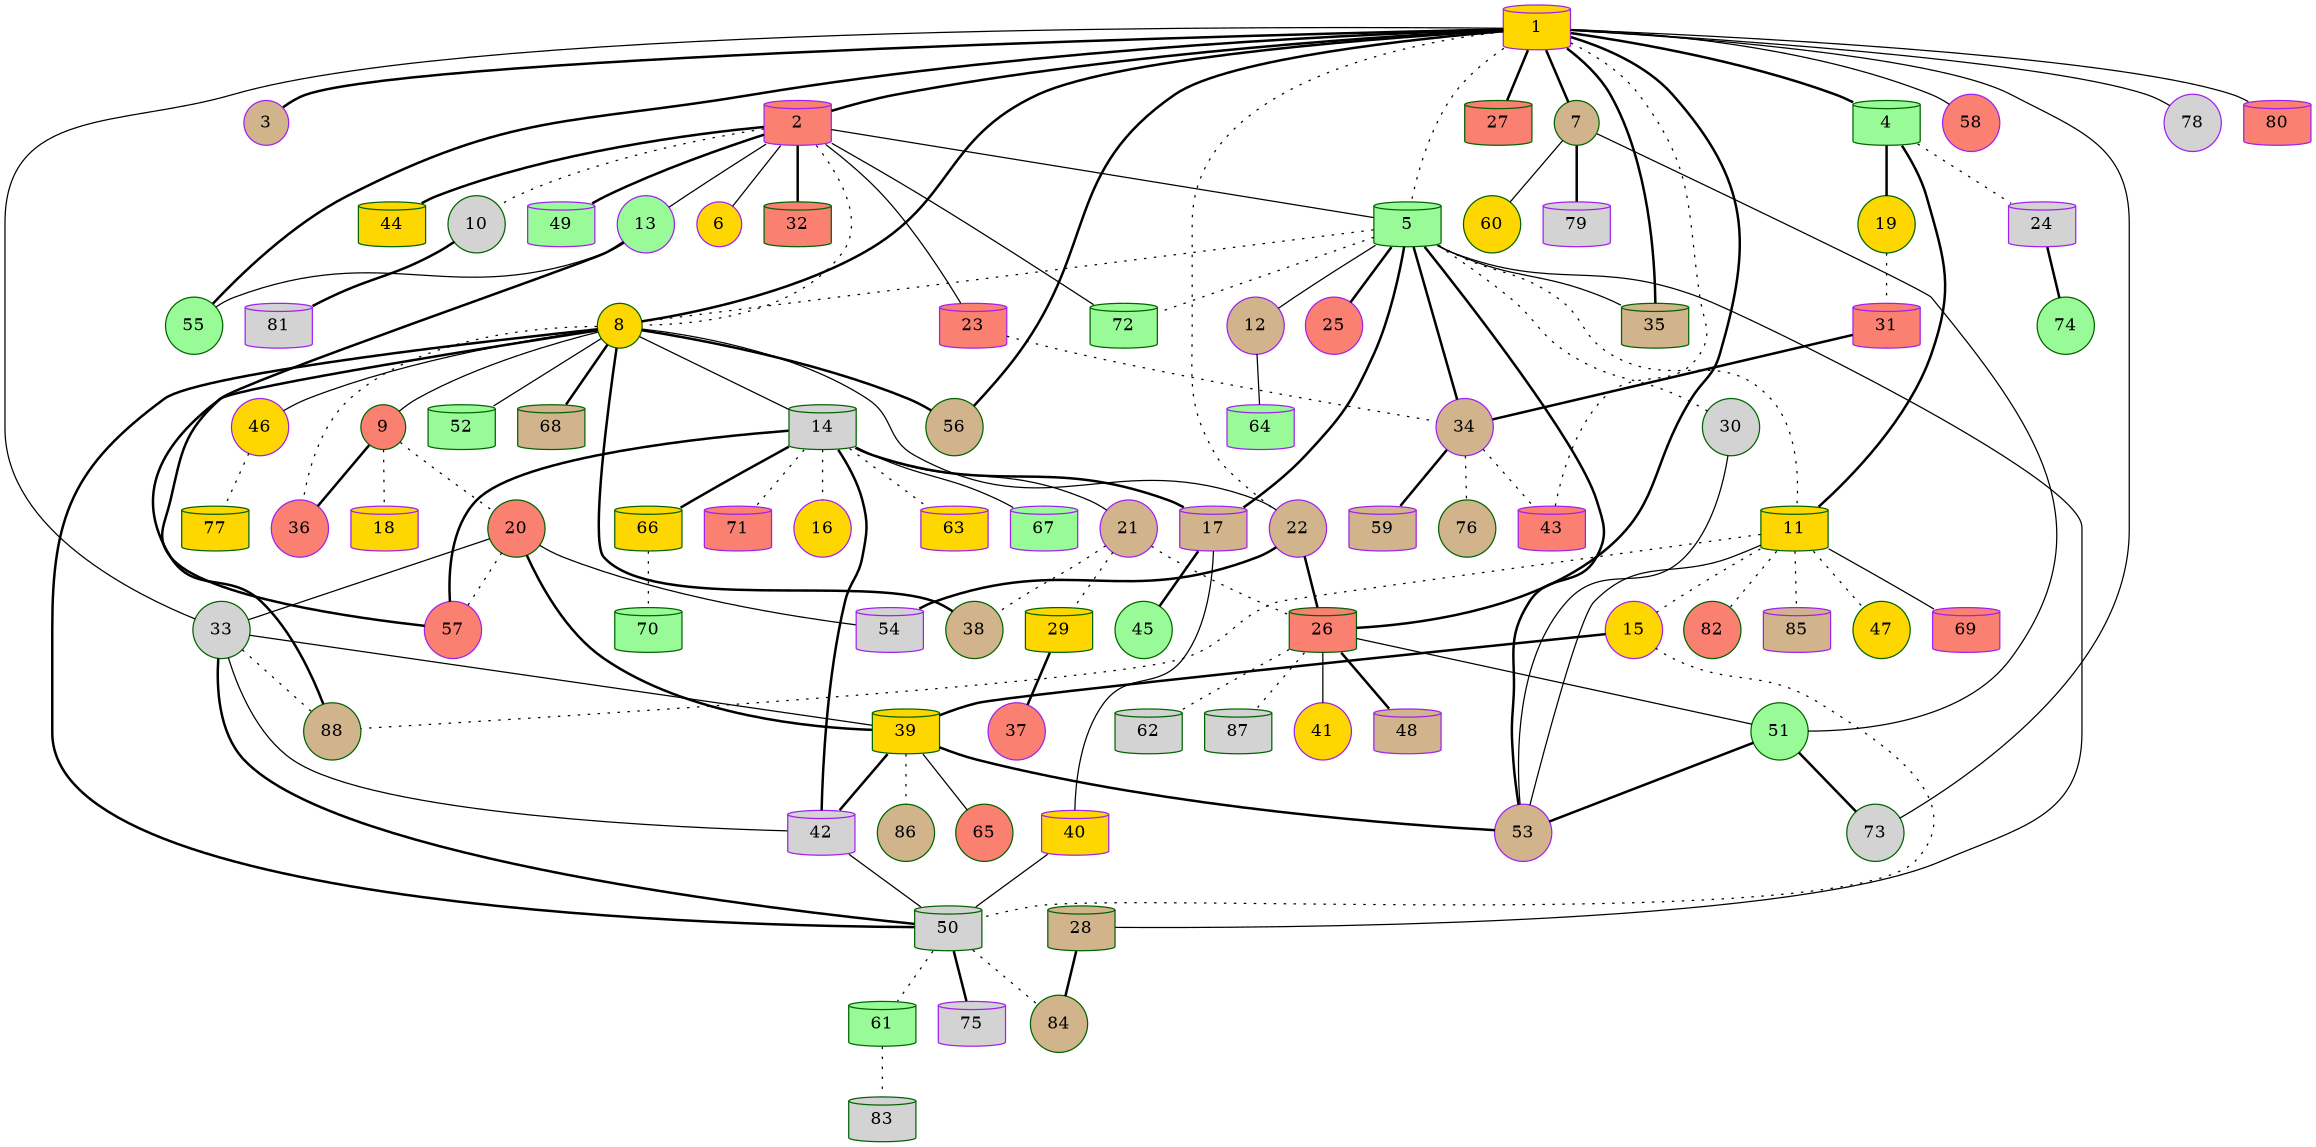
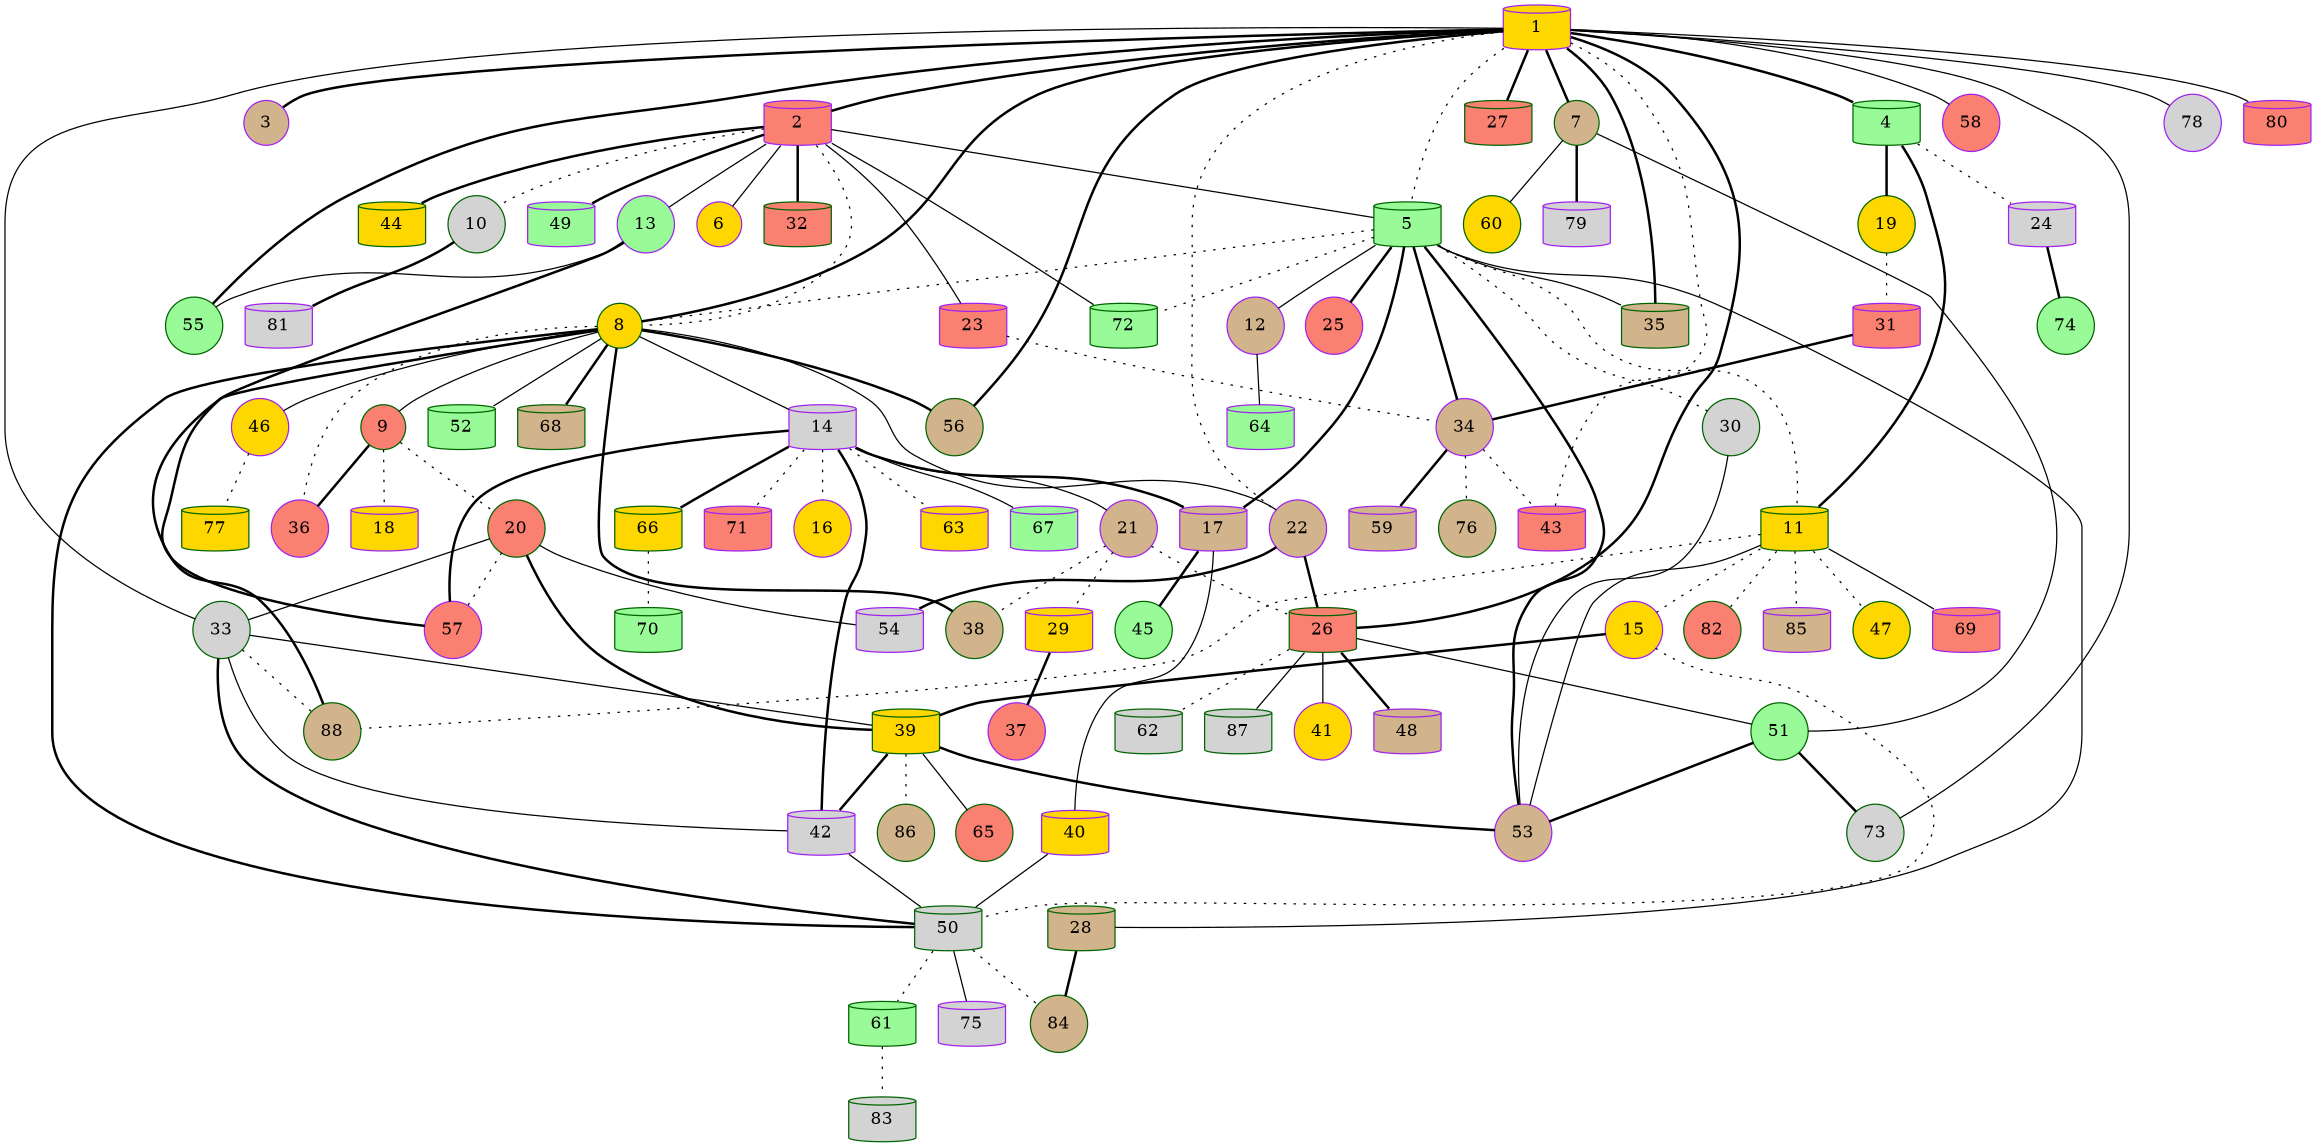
node "14": color darkgreen -> purple
node "29": color darkgreen -> purple
edge "26" -- "87": style dotted -> solid
edge "50" -- "75": style bold -> solid
